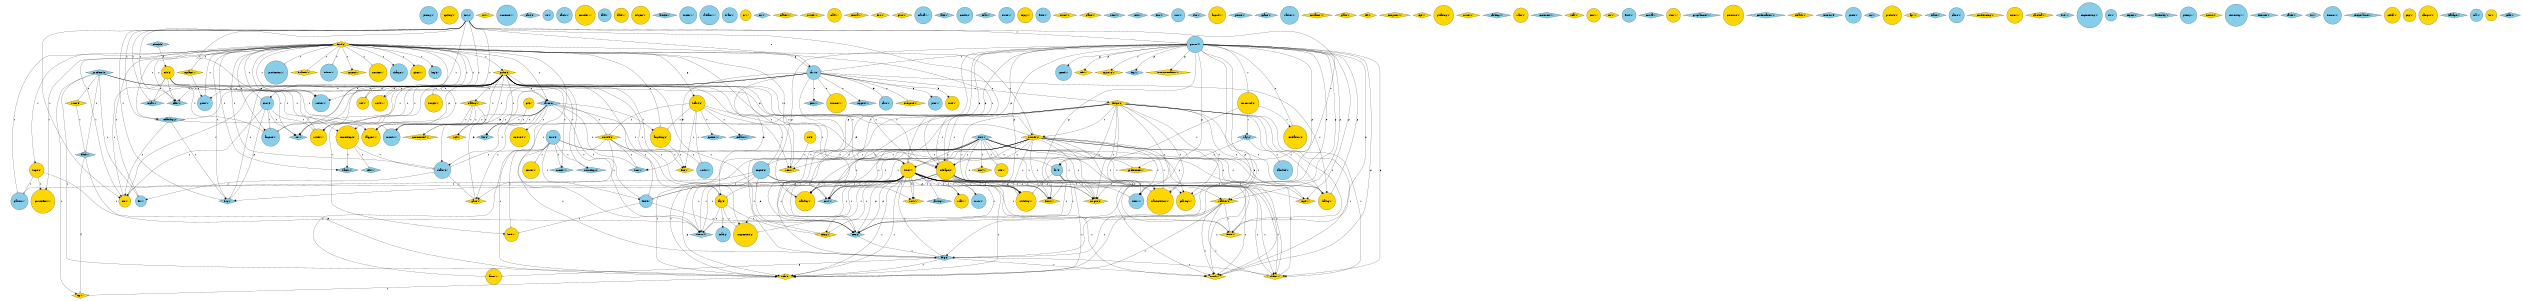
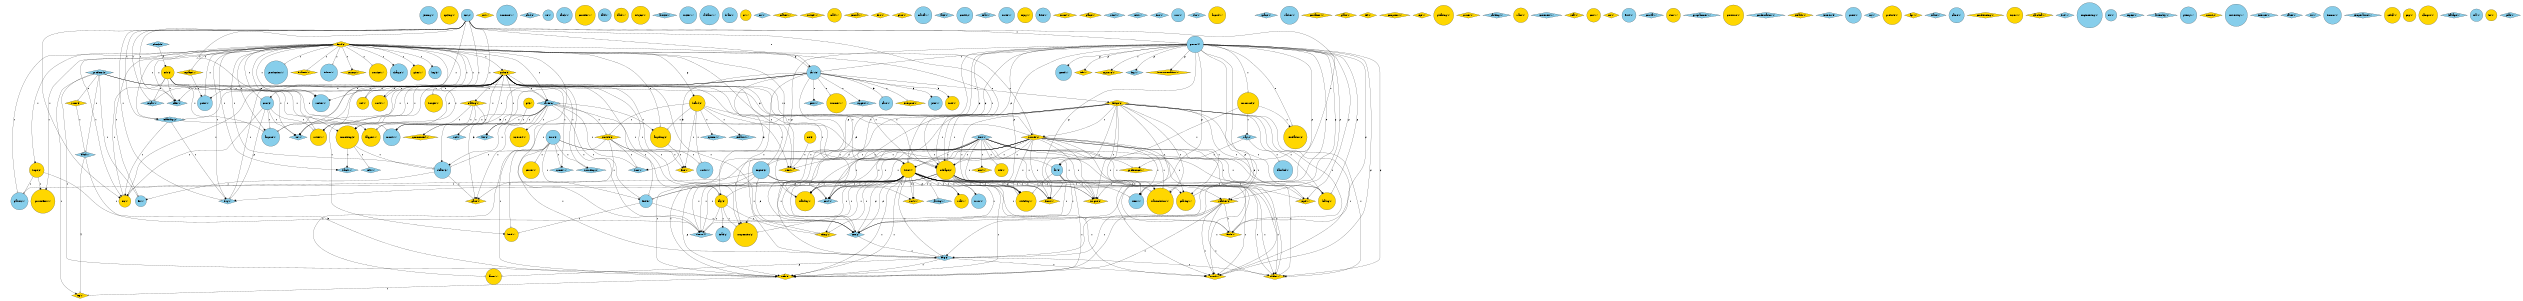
node "phone(1)": removed
edge "car(15)" -> "analog(1)": now "car(15)" -> "suspension(2)"
edge "car(15)" -> "gave(1)": arrowhead odot -> box
edge "mailing(1)" -> "happen(1)": now "mailing(1)" -> "something(3)"
node "luck(1)": fillcolor gold -> skyblue
edge "bag(3)" -> "shake(1)": arrowhead odot -> box
